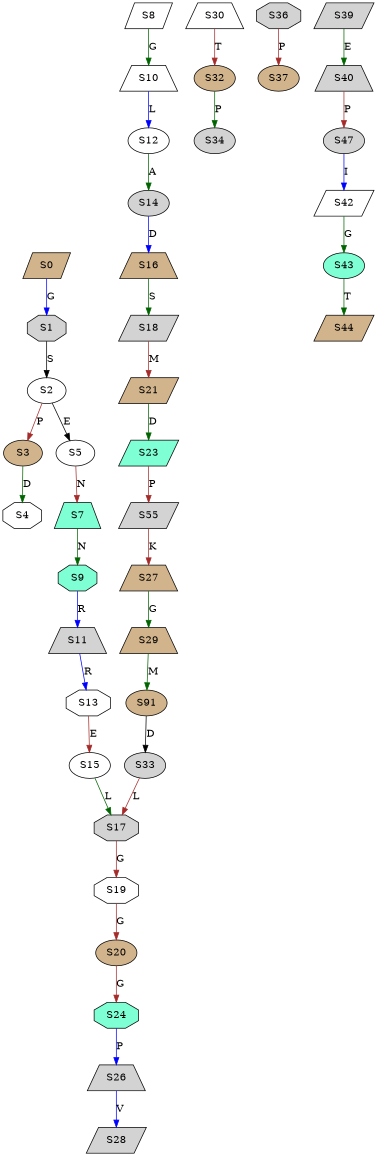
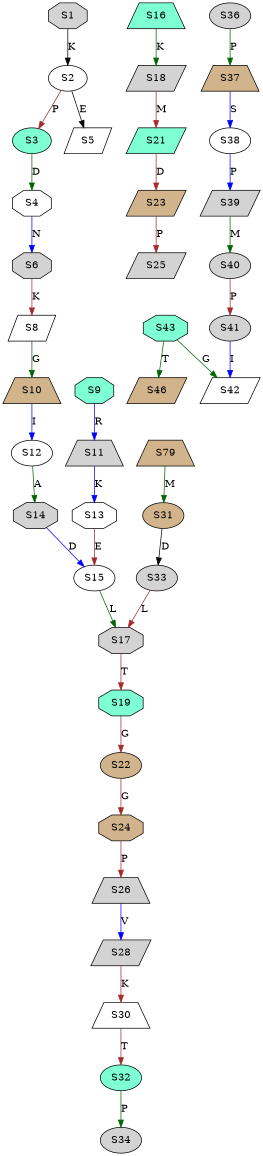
node "S36": shape octagon -> ellipse
edge "S36" -> "S37": color brown -> darkgreen
edge "S39" -> "S40": label "E" -> "M"
node "S10": fillcolor white -> tan
node "S32": fillcolor tan -> aquamarine
node "S37": shape ellipse -> trapezium
node "S40": shape trapezium -> ellipse
edge "S10" -> "S12": label "L" -> "I"
node "S38": added
node "S47": label "S47" -> "S41"
node "S14": shape ellipse -> octagon
edge "S14" -> "S16": now "S14" -> "S15"
edge "S42" -> "S43": reversed
node "S6": added
node "S0": removed
node "S16": fillcolor tan -> aquamarine
node "S43": shape ellipse -> octagon
edge "S16" -> "S18": label "S" -> "K"
node "S44": label "S44" -> "S46"
edge "S1" -> "S2": label "S" -> "K"
node "S21": fillcolor tan -> aquamarine
edge "S21" -> "S23": color darkgreen -> brown
node "S3": fillcolor tan -> aquamarine
node "S5": shape ellipse -> parallelogram
node "S23": fillcolor aquamarine -> tan
node "S7": removed
node "S55": label "S55" -> "S25"
node "S27": removed
node "S29": label "S29" -> "S79"
edge "S11" -> "S13": label "R" -> "K"
node "S91": label "S91" -> "S31"
edge "S17" -> "S19": label "G" -> "T"
node "S19": fillcolor white -> aquamarine
node "S20": label "S20" -> "S22"
edge "S28" -> "S30": added, label "K"
node "S24": fillcolor aquamarine -> tan
edge "S24" -> "S26": color blue -> brown
